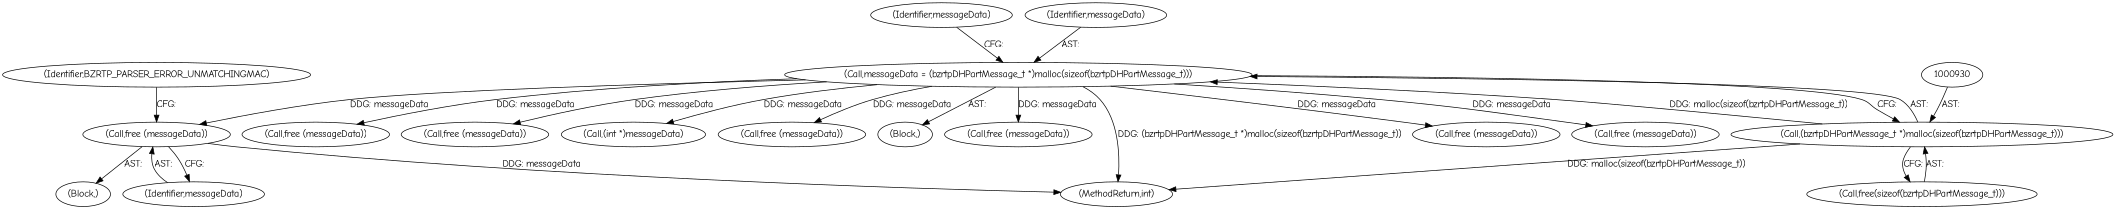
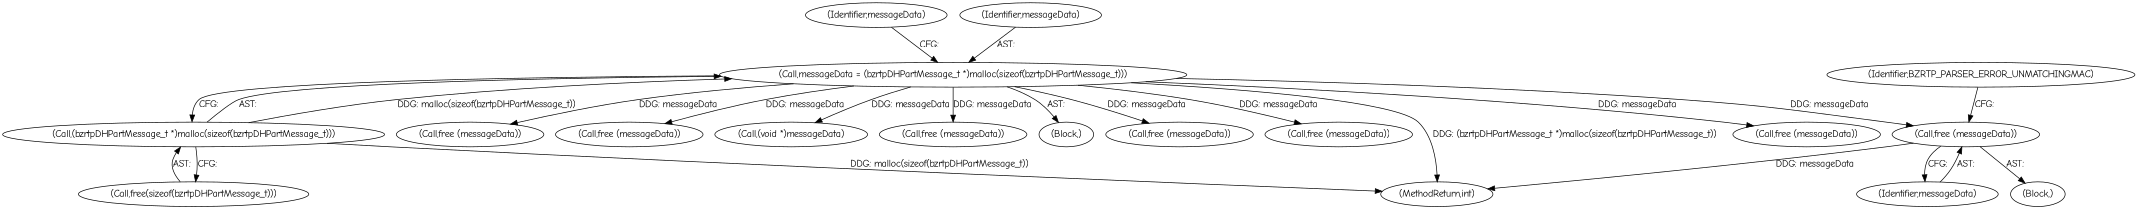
node "1000930": removed
node "(Call,(int *)messageData)": label "(Call,(int *)messageData)" -> "(Call,(void *)messageData)"
